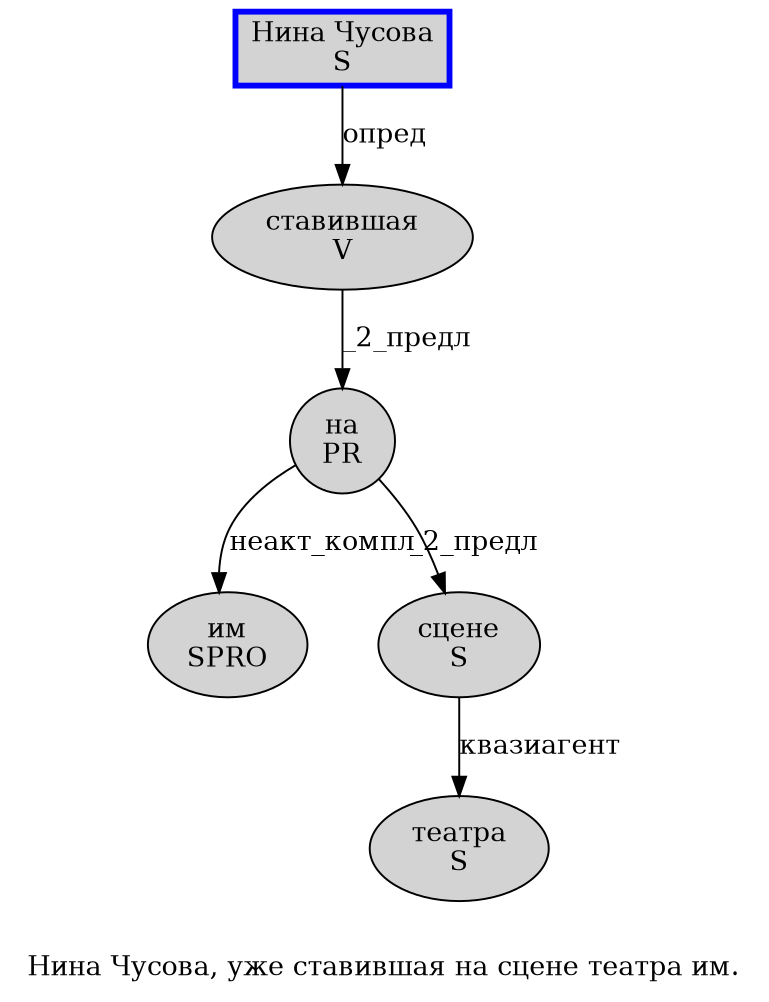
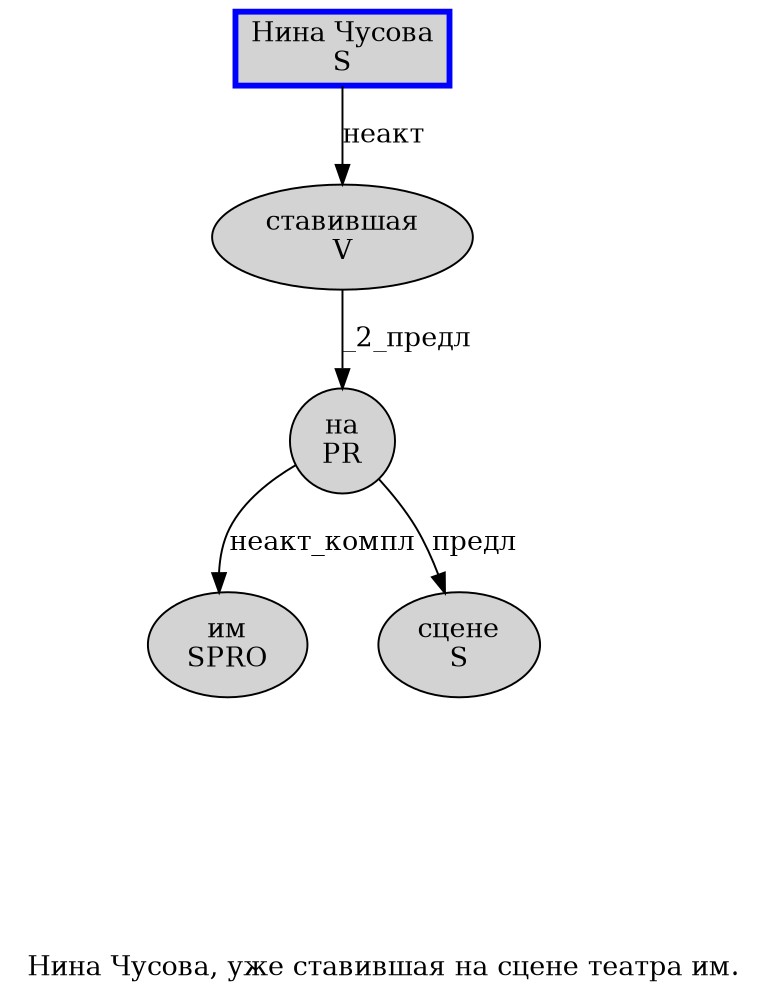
edge "Нина Чусова S" -> "ставившая V": label "опред" -> "неакт"
edge "на PR" -> "сцене S": label "_2_предл" -> "предл"
node "театра S": removed
